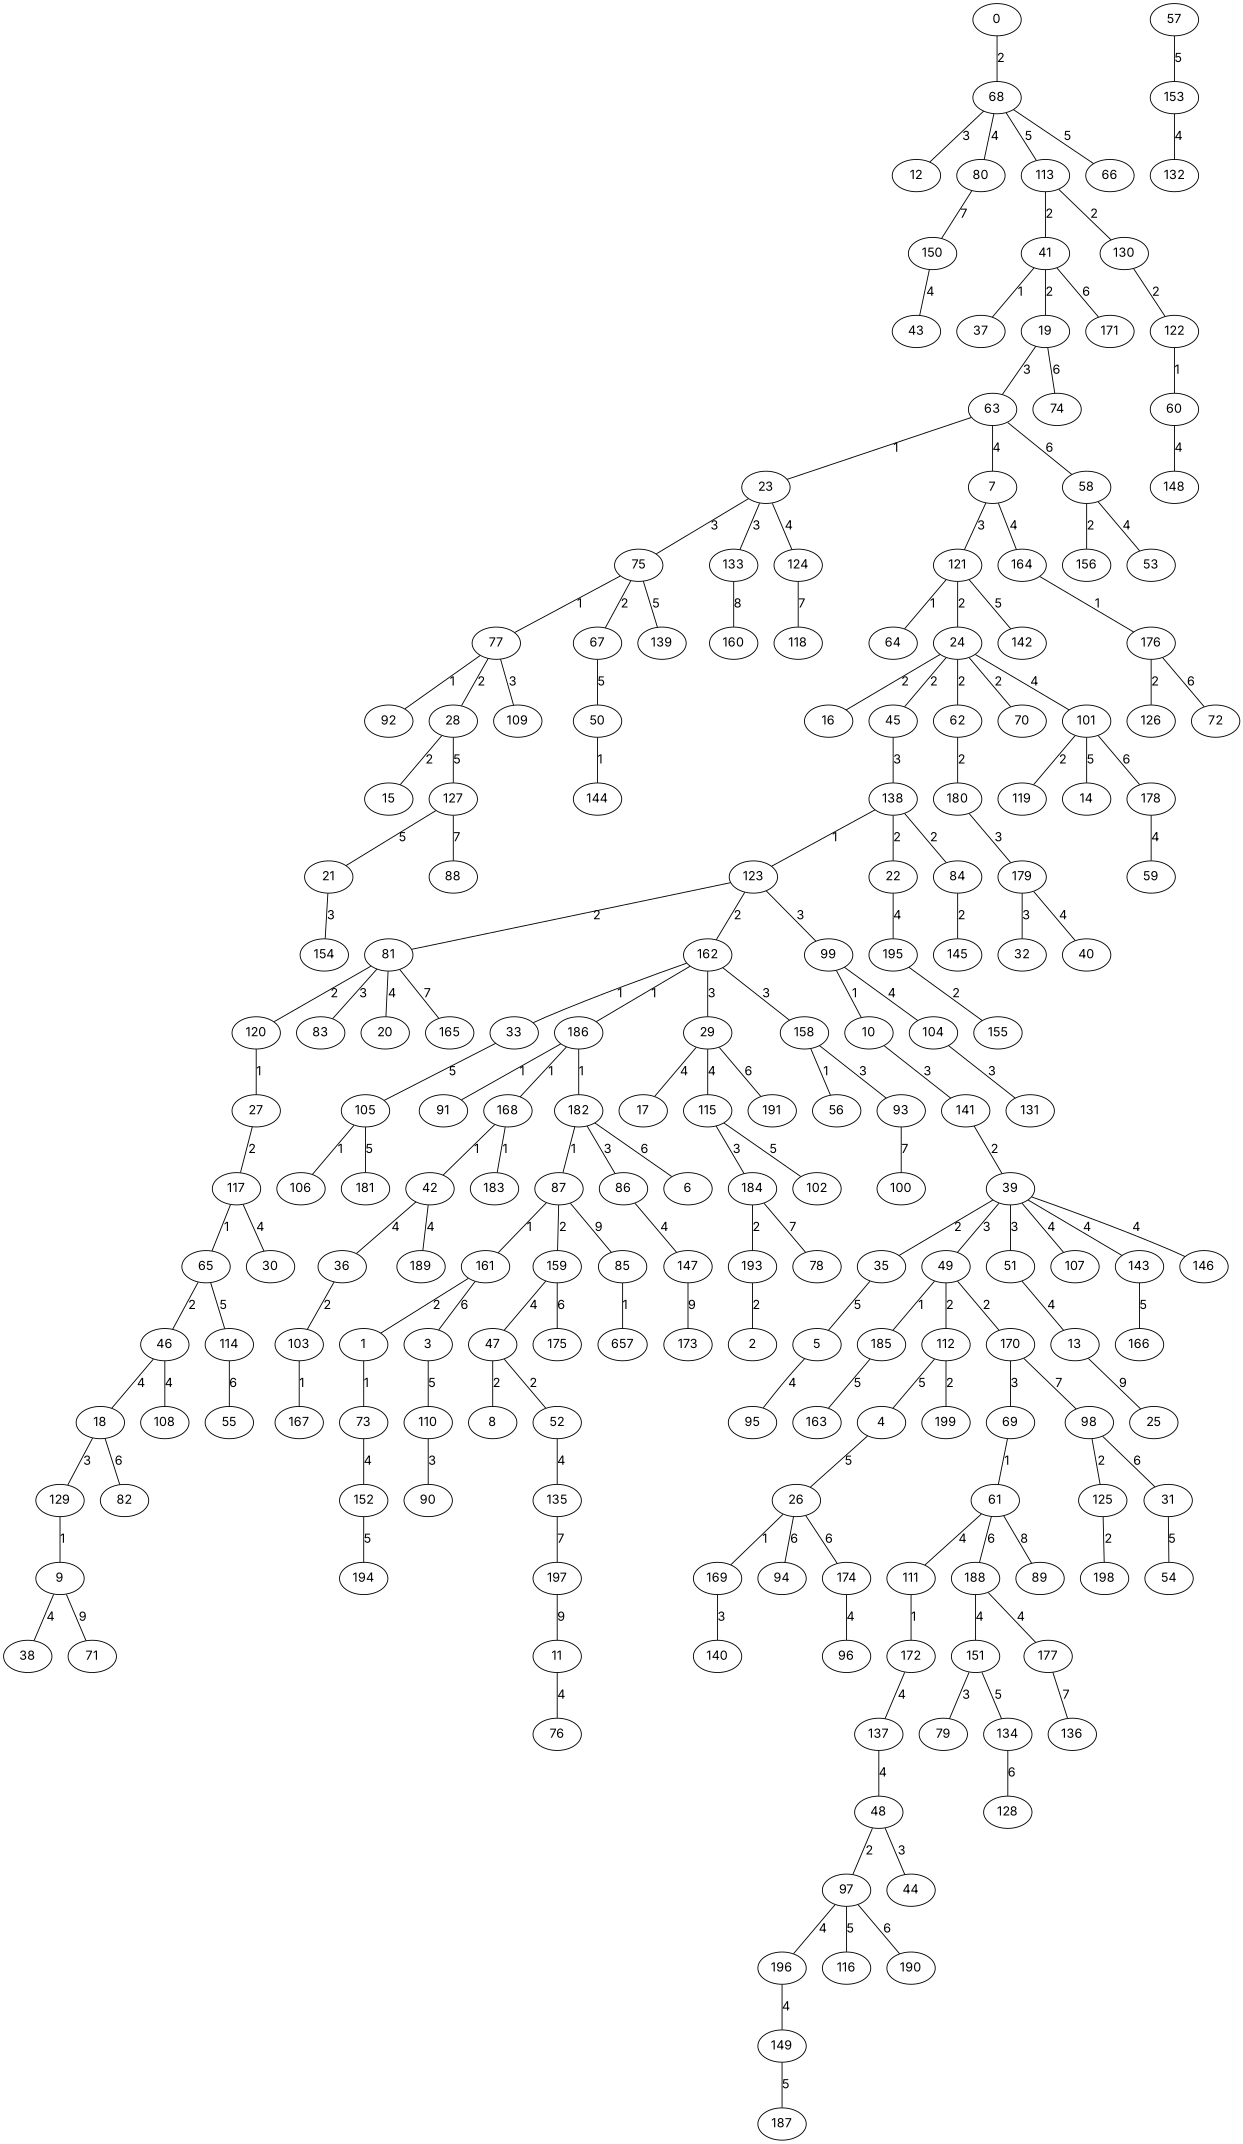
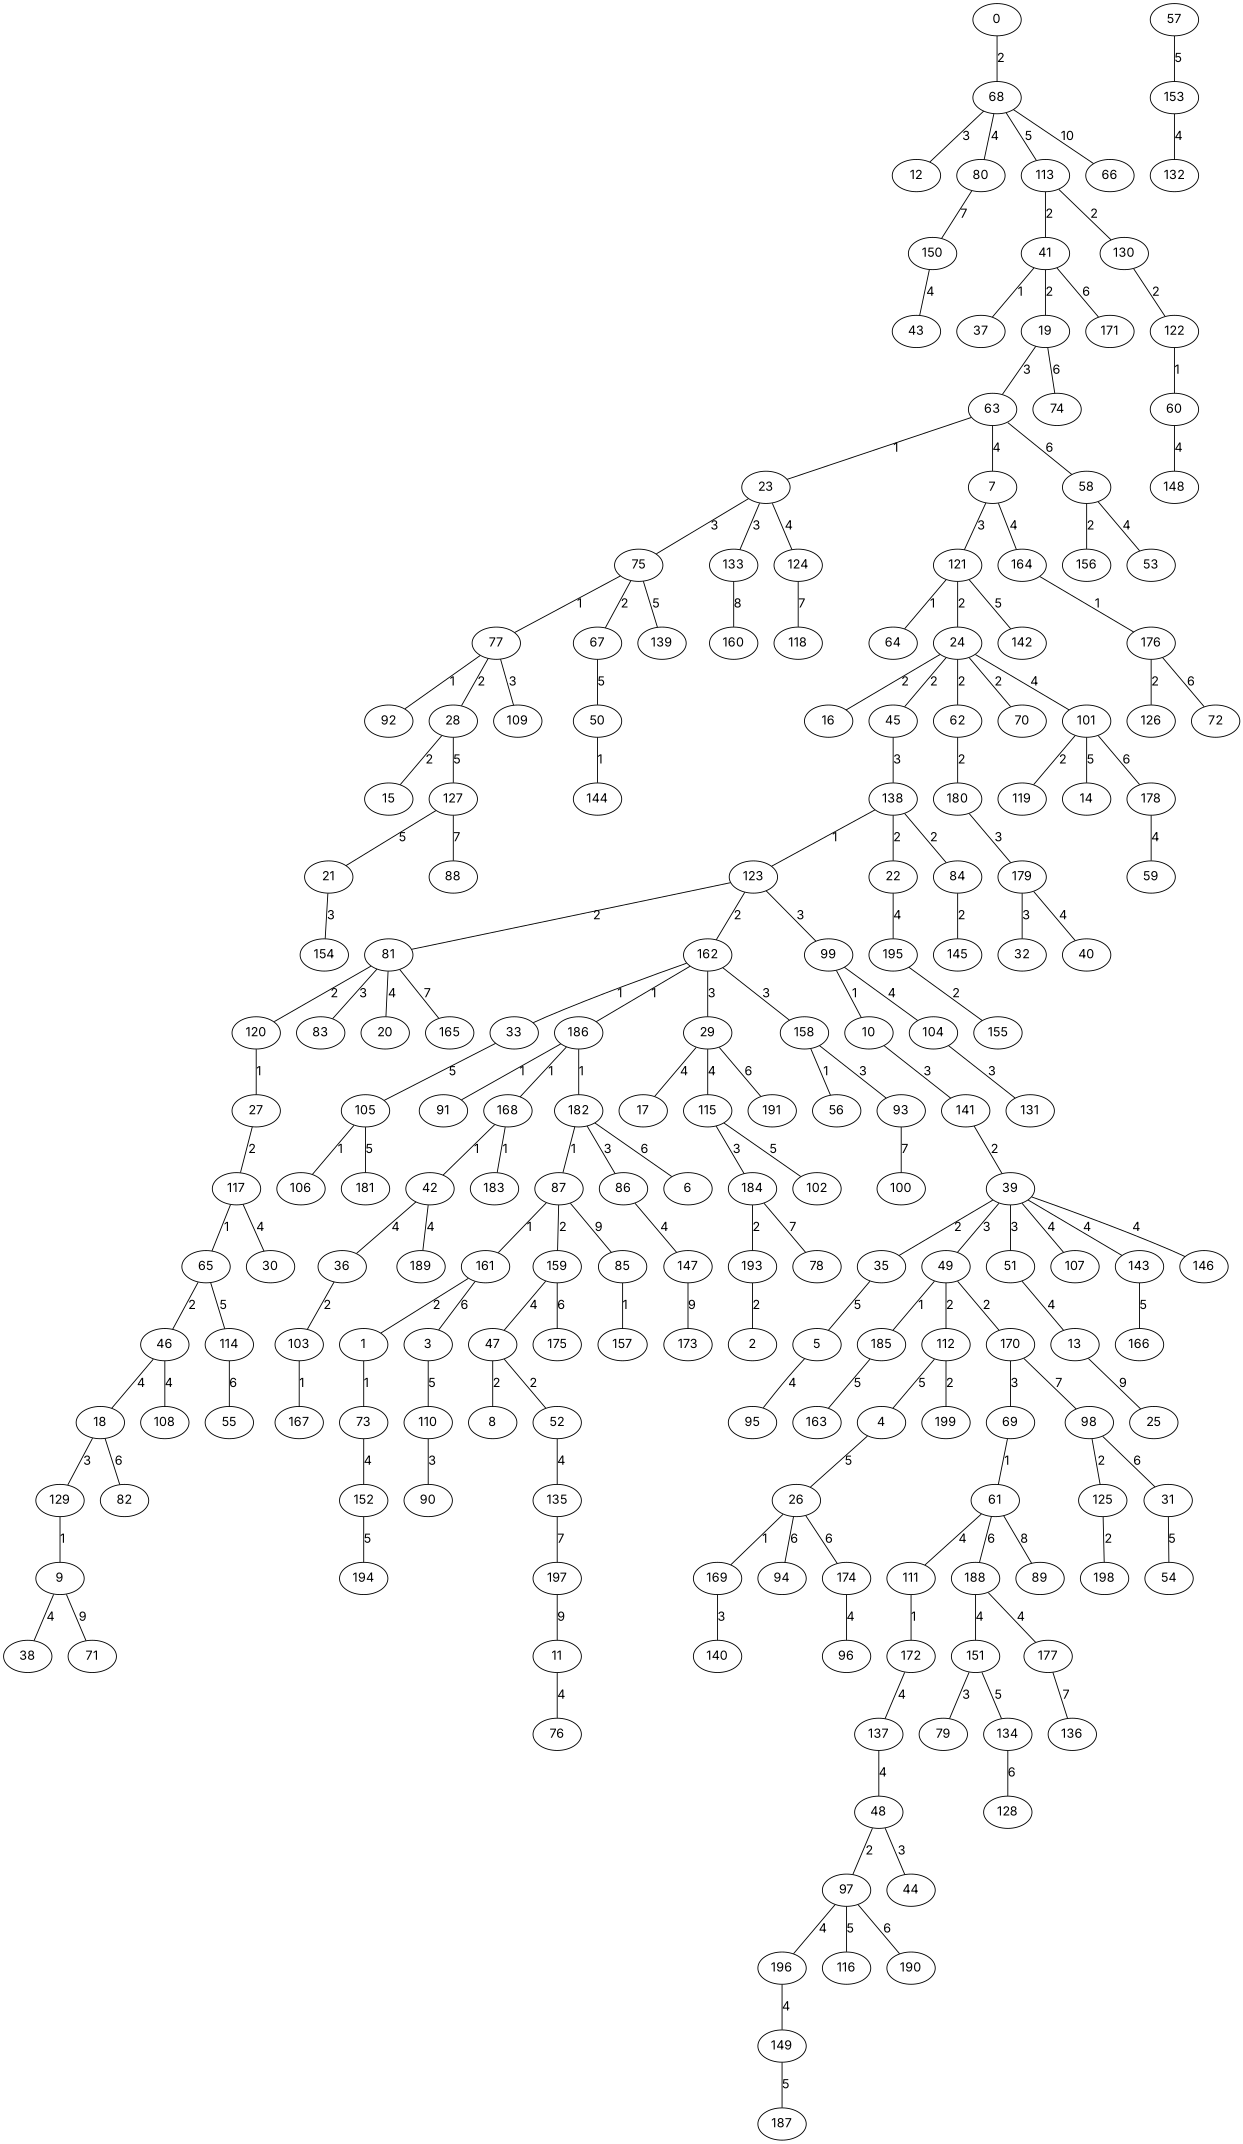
edge "68" -- "66": label "5" -> "10"
node "657": label "657" -> "157"
